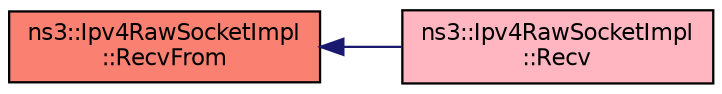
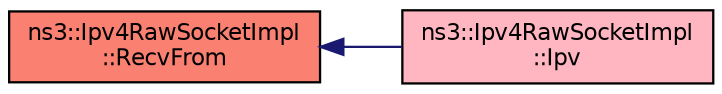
node "ns3::Ipv4RawSocketImpl ::Recv": label "ns3::Ipv4RawSocketImpl ::Recv" -> "ns3::Ipv4RawSocketImpl ::Ipv"
